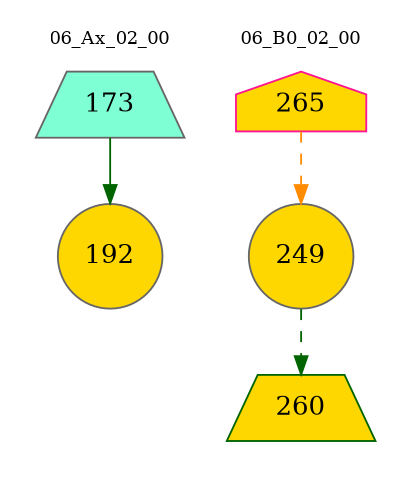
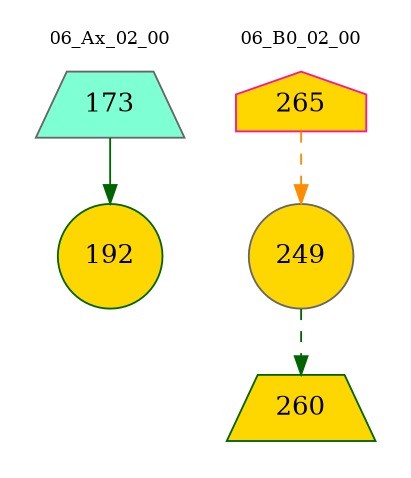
node "192": color gray40 -> darkgreen
